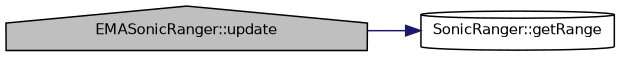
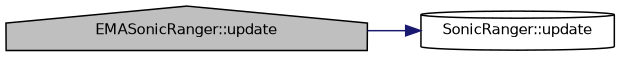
node "SonicRanger::getRange": label "SonicRanger::getRange" -> "SonicRanger::update"
